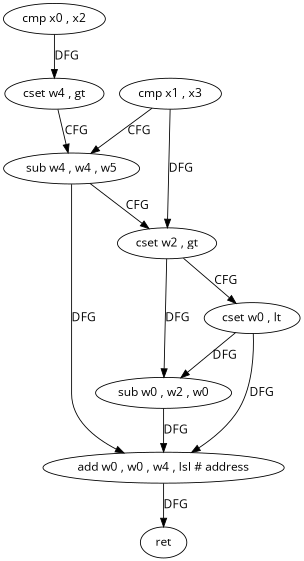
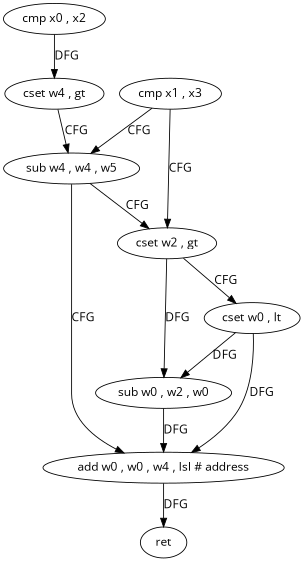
edge "cmp x1 , x3" -> "cset w2 , gt": label "DFG" -> "CFG"
edge "sub w4 , w4 , w5" -> "add w0 , w0 , w4 , lsl # address": label "DFG" -> "CFG"
